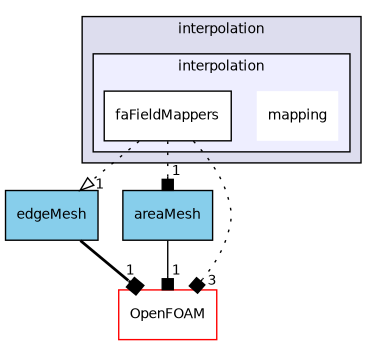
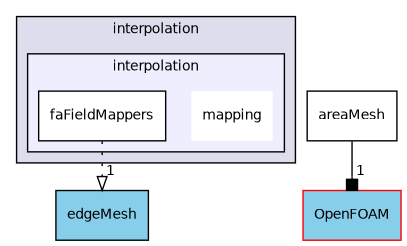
edge "faFieldMappers" -> "areaMesh": removed
edge "faFieldMappers" -> "OpenFOAM": removed
node "areaMesh": fillcolor skyblue -> white
edge "edgeMesh" -> "OpenFOAM": removed
node "OpenFOAM": fillcolor white -> skyblue
